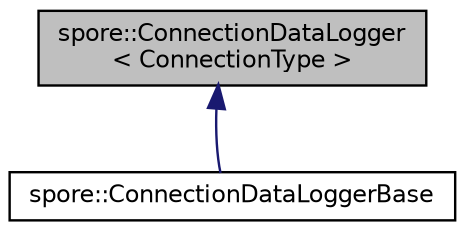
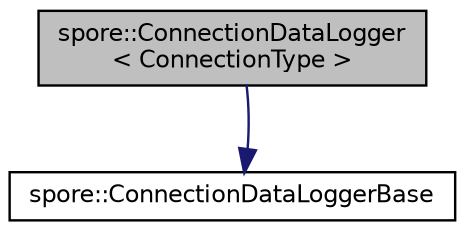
edge "spore::ConnectionDataLoggerBase" -> "spore::ConnectionDataLogger < ConnectionType >": reversed
